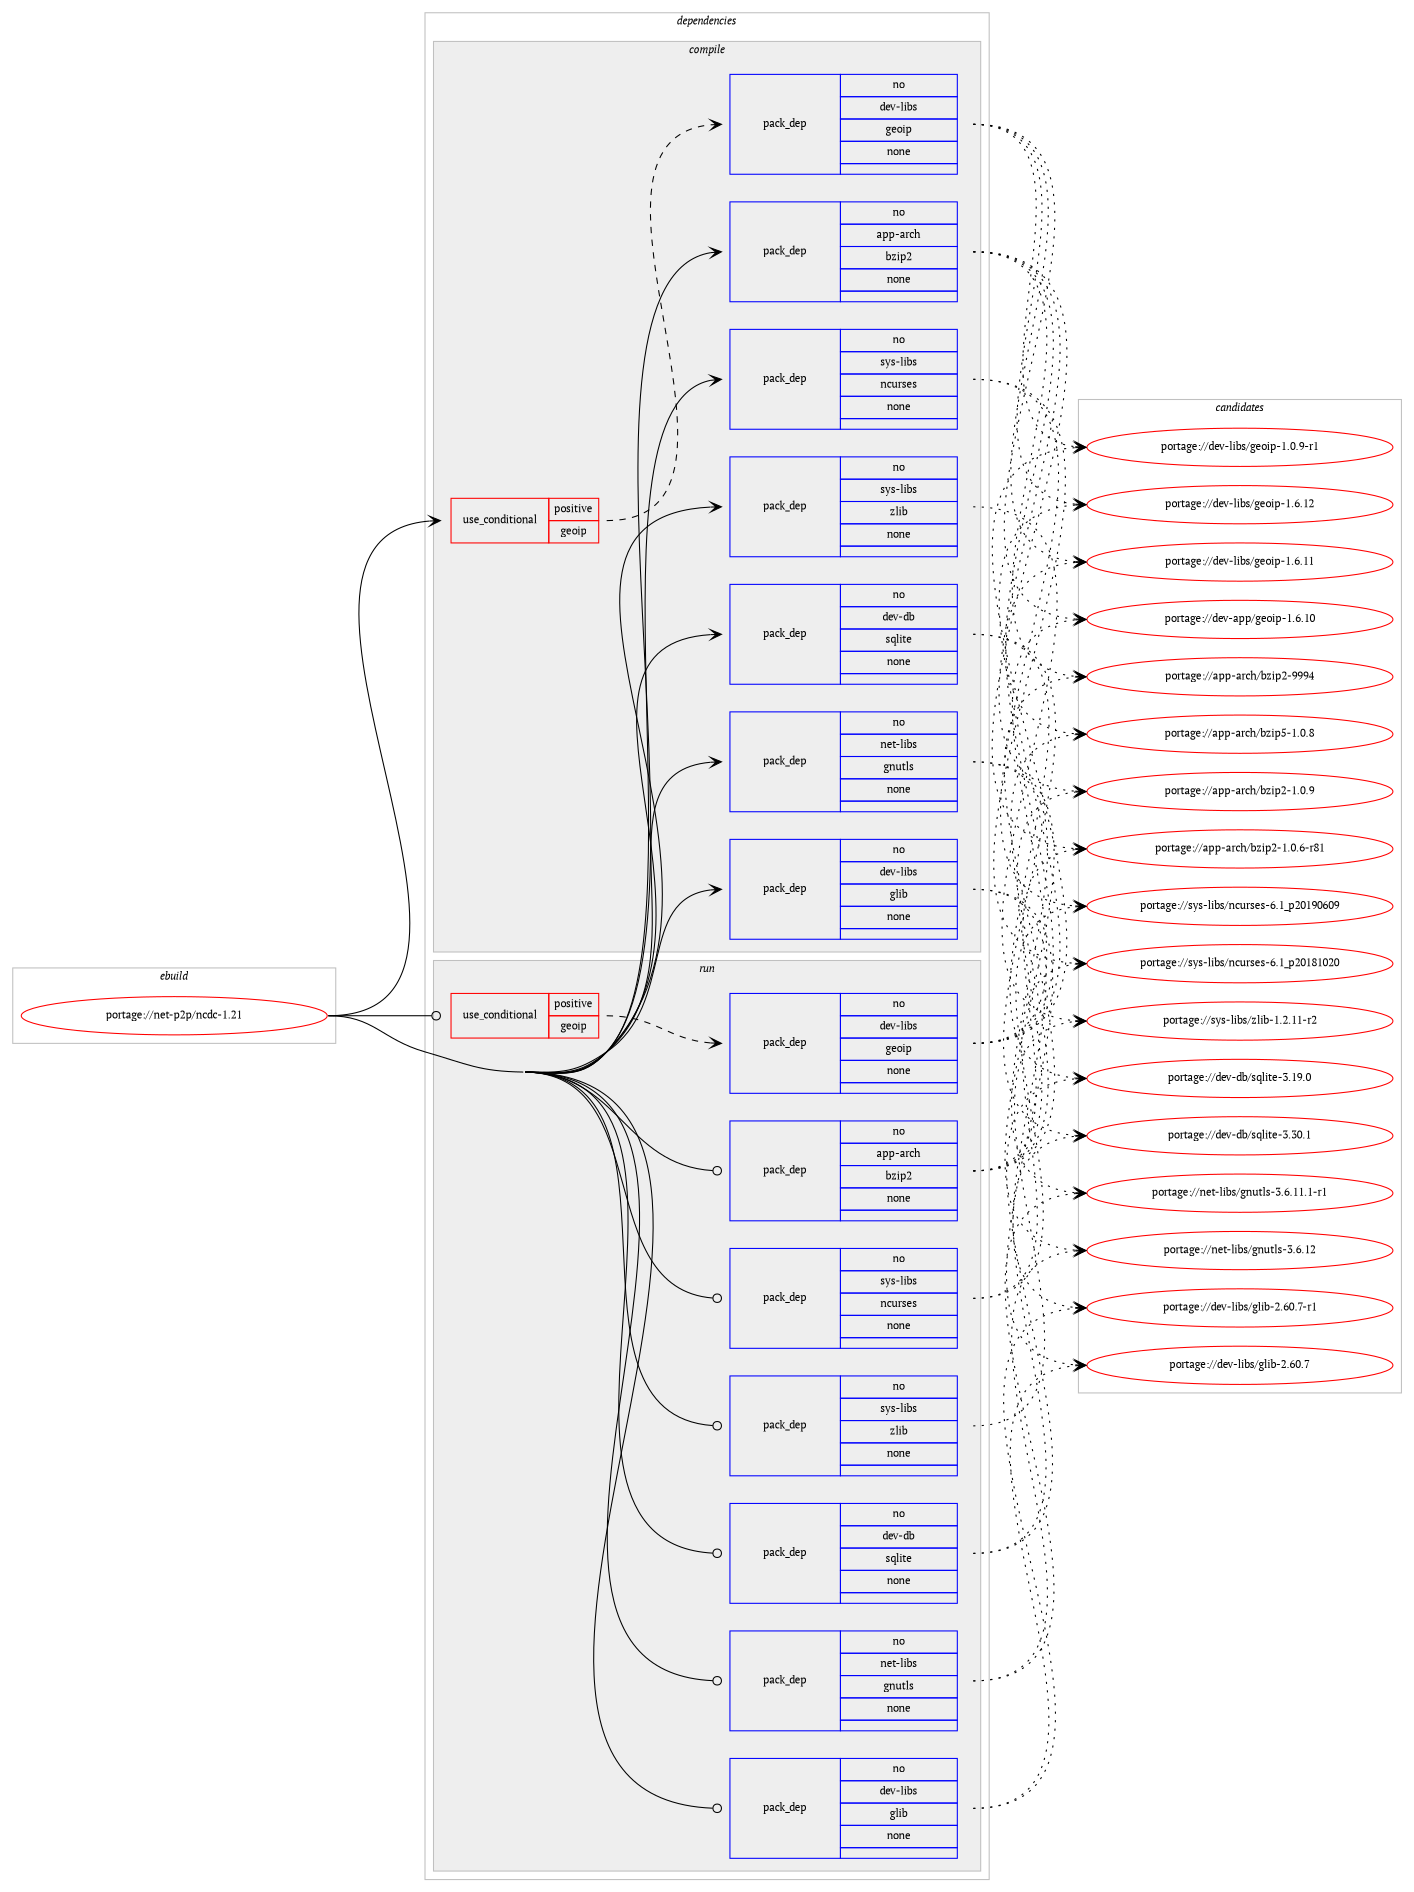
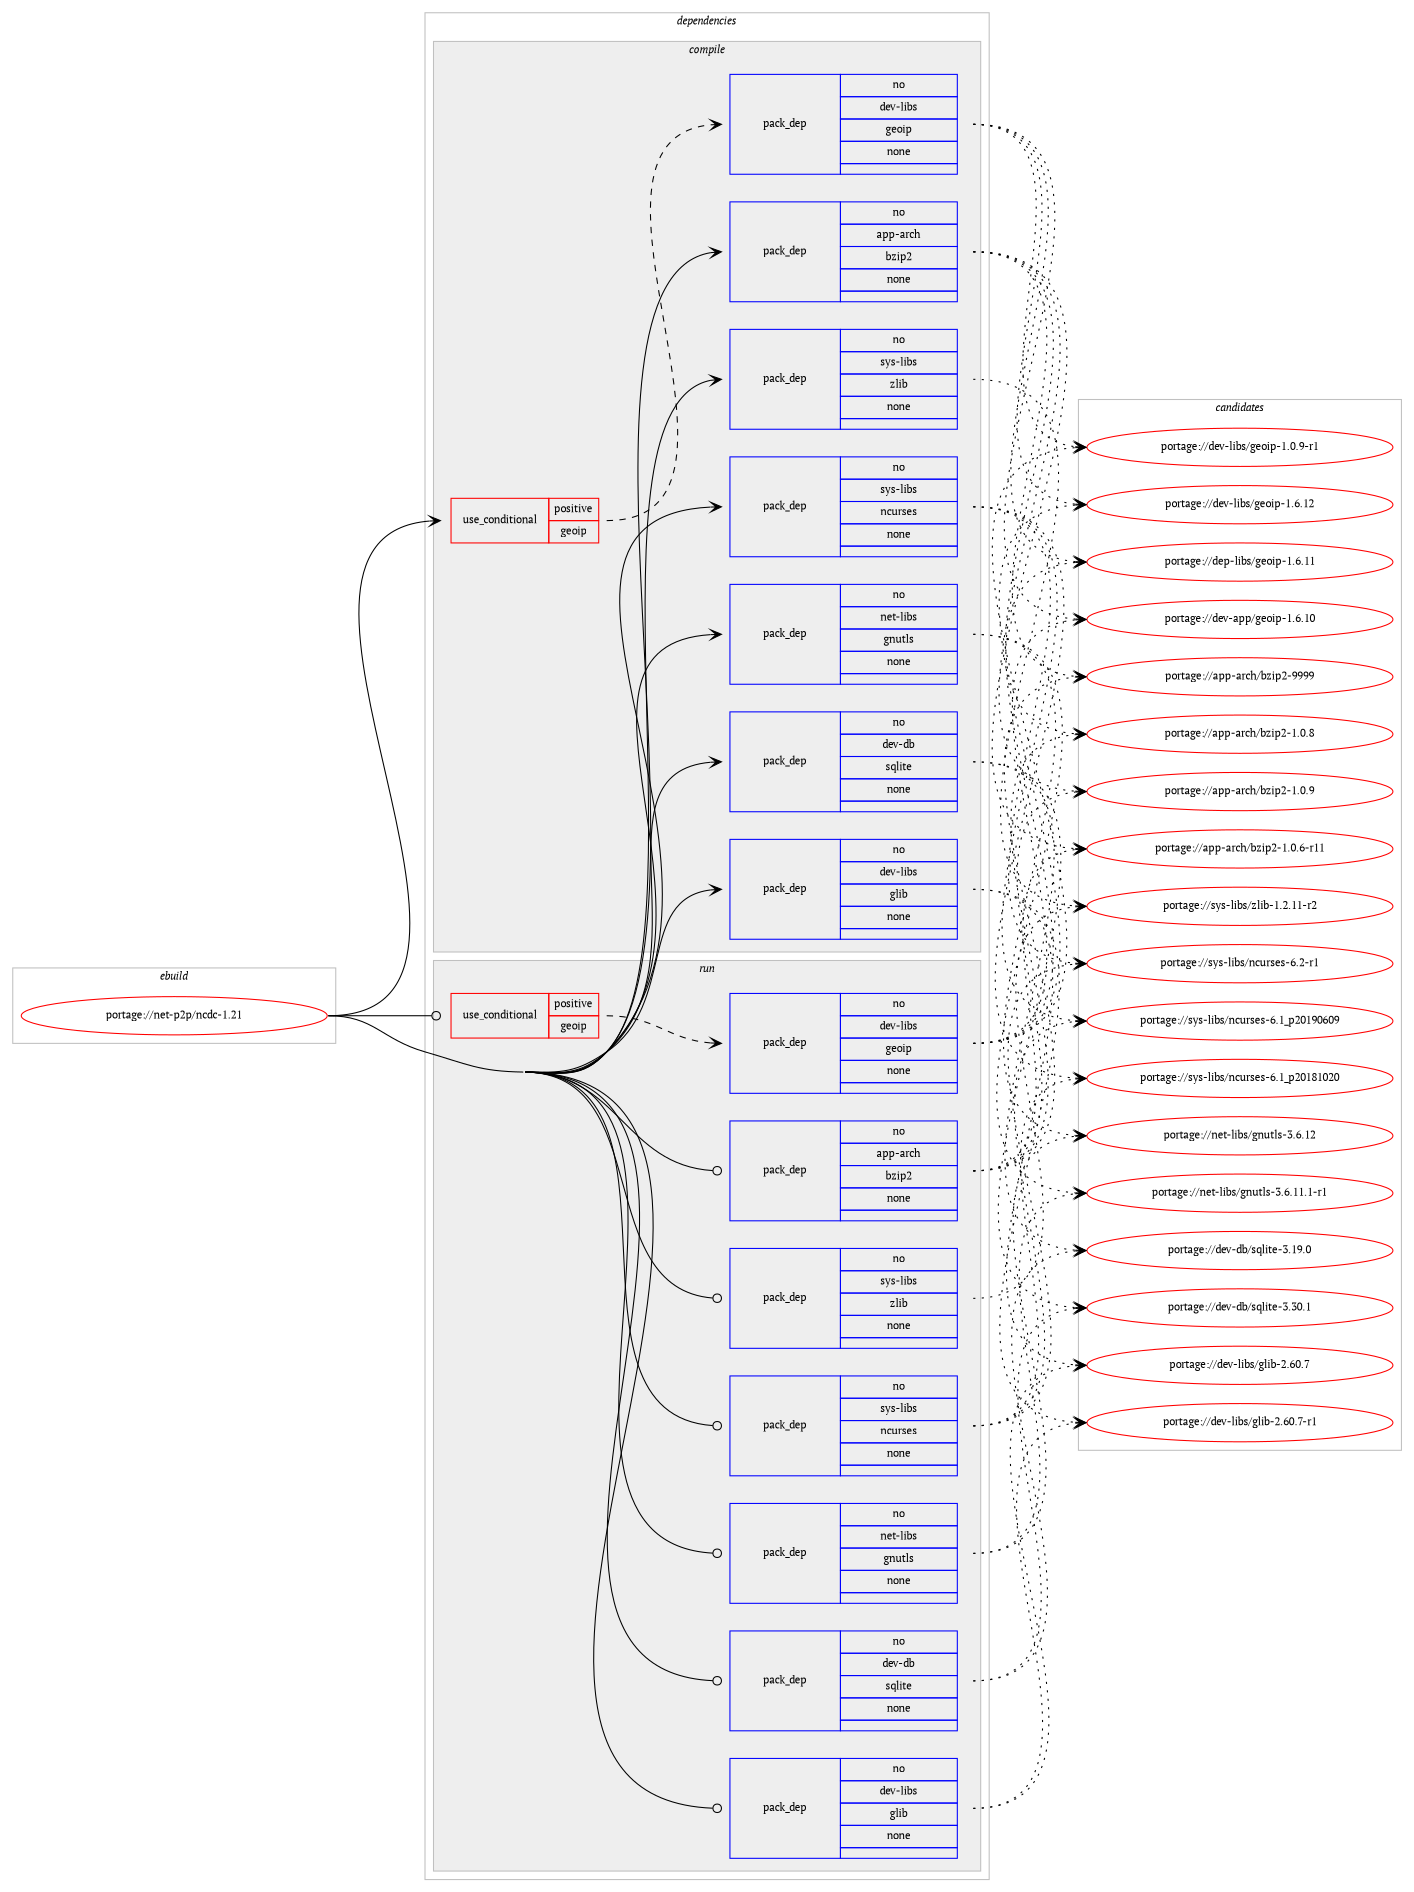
node "portage://dev-libs/geoip-1.6.11": label "portage://dev-libs/geoip-1.6.11" -> "portage://dep-libs/geoip-1.6.11"
node "portage://app-arch/bzip2-9994": label "portage://app-arch/bzip2-9994" -> "portage://app-arch/bzip2-9999"
node "portage://app-arch/bzip5-1.0.8": label "portage://app-arch/bzip5-1.0.8" -> "portage://app-arch/bzip2-1.0.8"
node "portage://app-arch/bzip2-1.0.6-r81": label "portage://app-arch/bzip2-1.0.6-r81" -> "portage://app-arch/bzip2-1.0.6-r11"
node "portage://sys-libs/ncurses-6.2-r1": added
